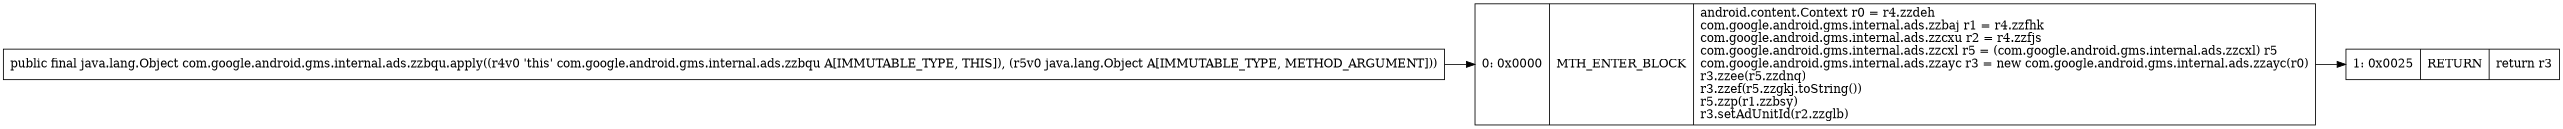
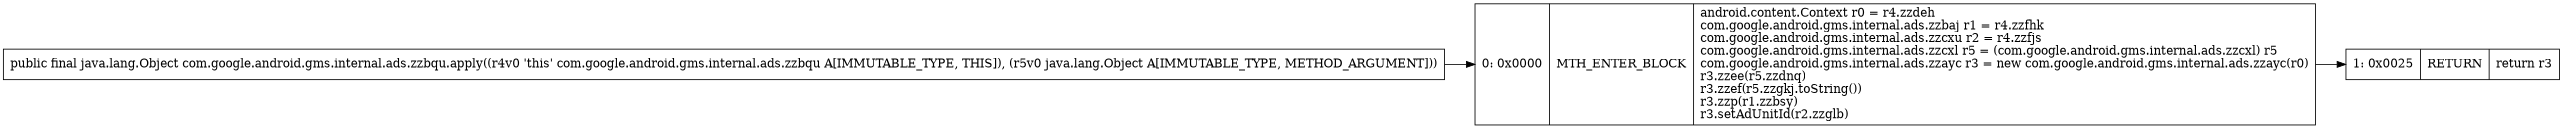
node "0: 0x0000": text "r5.zzp(r1.zzbsy)" -> "r3.zzp(r1.zzbsy)"
